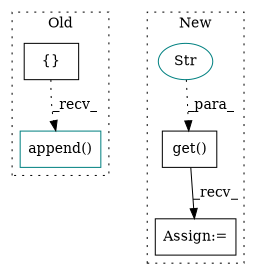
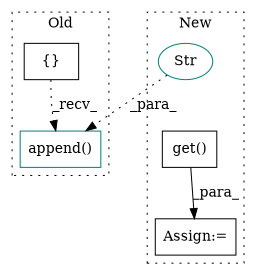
edge "Str" -> "get()": now "Str" -> "append()"
edge "get()" -> "Assign:=": label "_recv_" -> "_para_"
